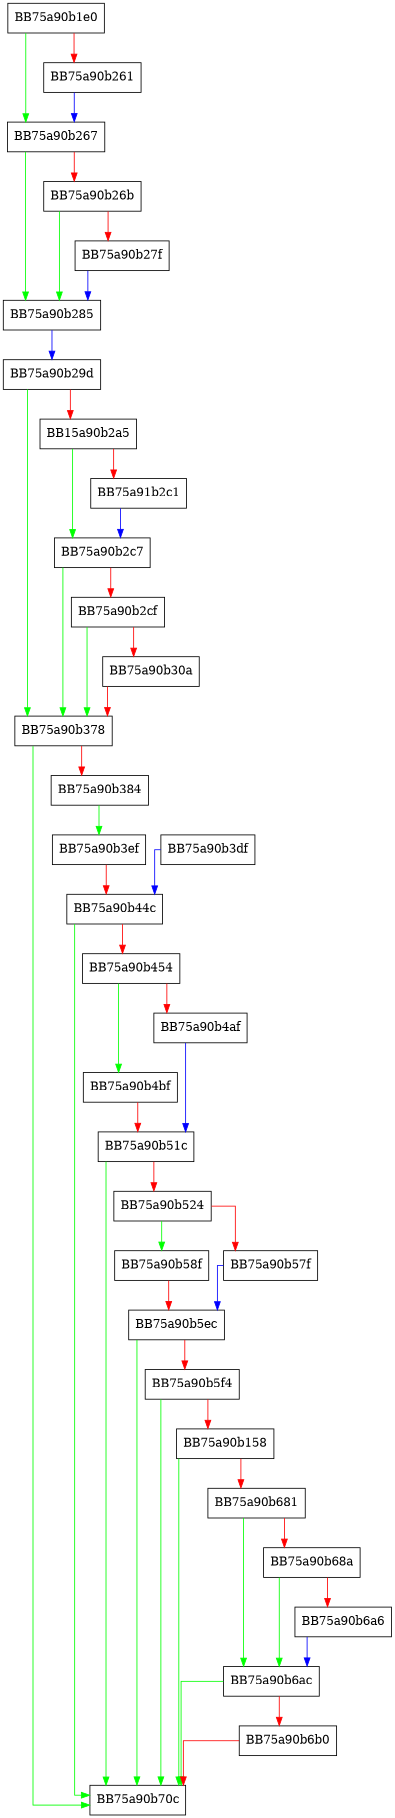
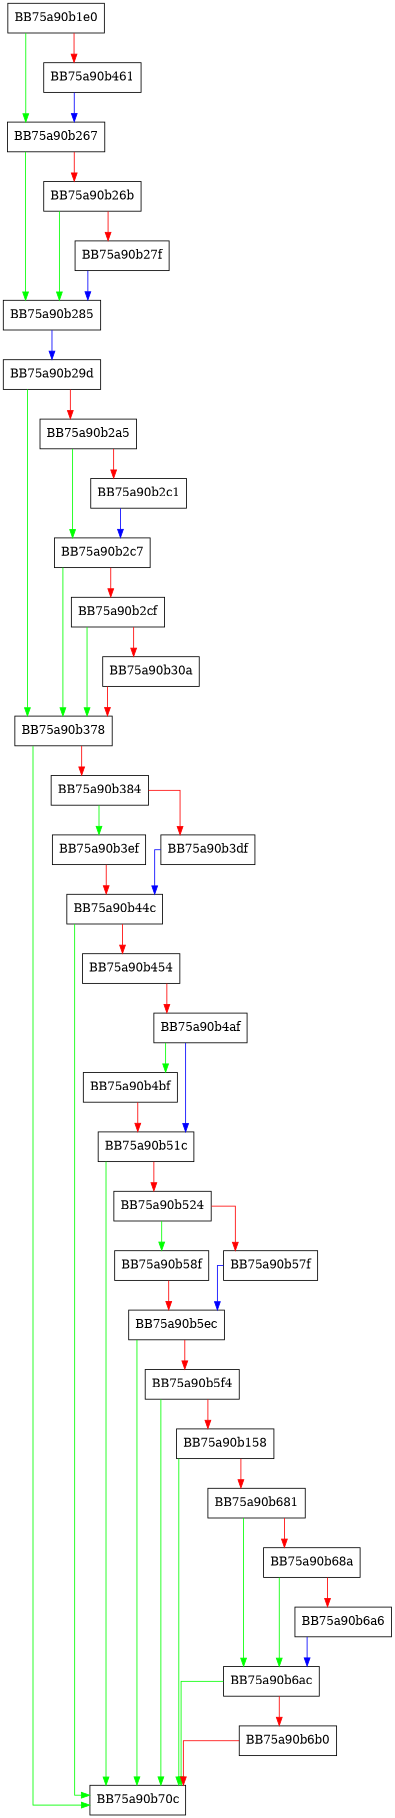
node "BB75a90b261": label "BB75a90b261" -> "BB75a90b461"
node "BB15a90b2a5": label "BB15a90b2a5" -> "BB75a90b2a5"
node "BB75a91b2c1": label "BB75a91b2c1" -> "BB75a90b2c1"
edge "BB75a90b384" -> "BB75a90b3df": added
edge "BB75a90b454" -> "BB75a90b4bf": now "BB75a90b4af" -> "BB75a90b4bf"
